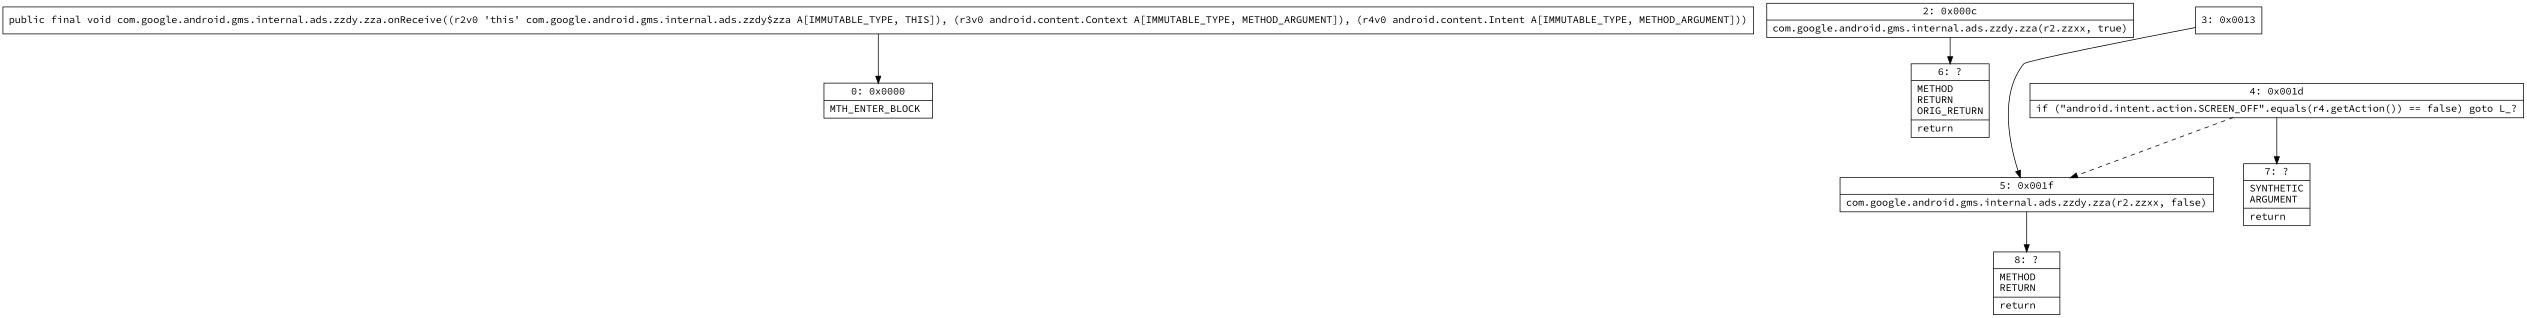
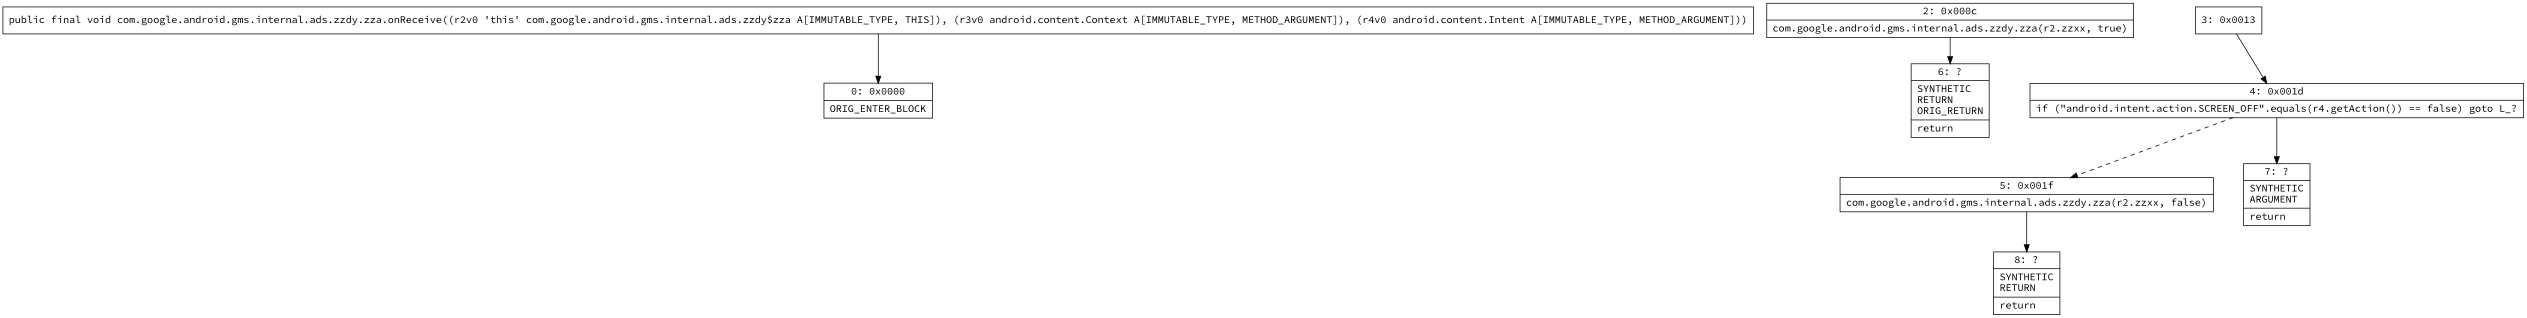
edge "3: 0x0013" -> "5: 0x001f": now "3: 0x0013" -> "4: 0x001d"
node "6: ?": text "METHOD" -> "SYNTHETIC"
node "0: 0x0000": text "MTH_ENTER_BLOCK" -> "ORIG_ENTER_BLOCK"
node "8: ?": text "METHOD" -> "SYNTHETIC"
